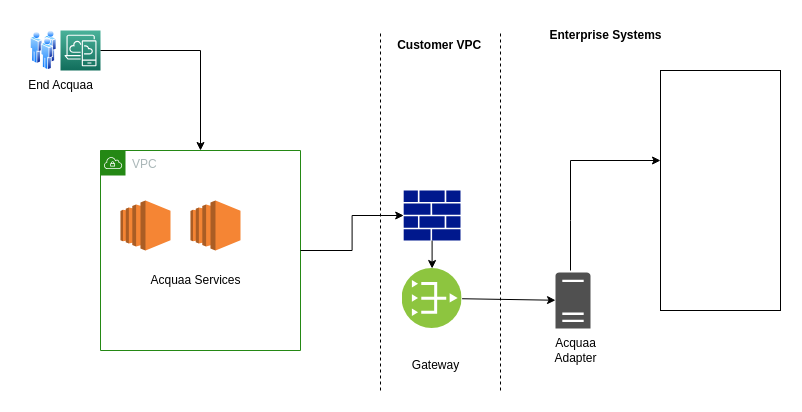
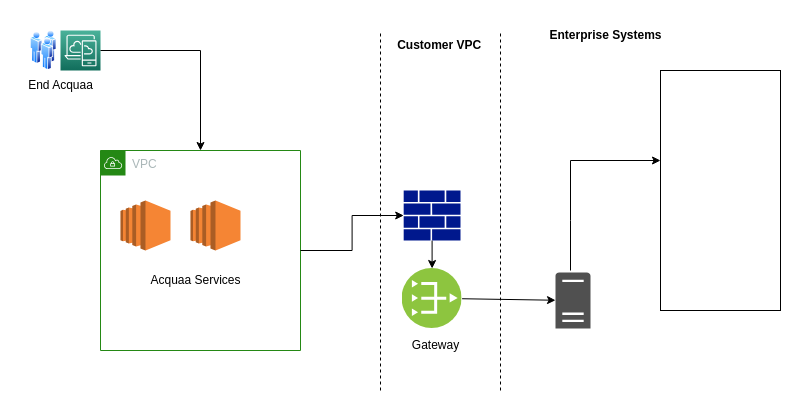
node "Acquaa Adapter": removed
node "Gateway": moved (436, 366) -> (436, 346)
